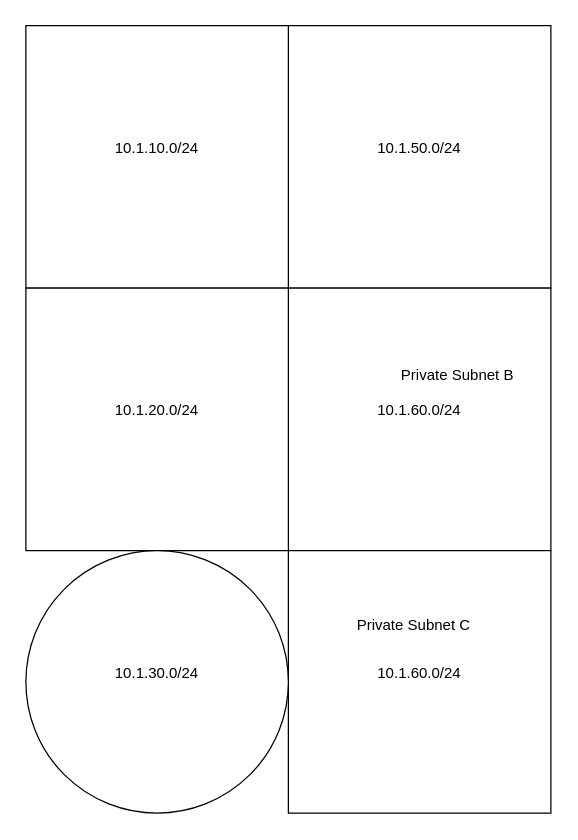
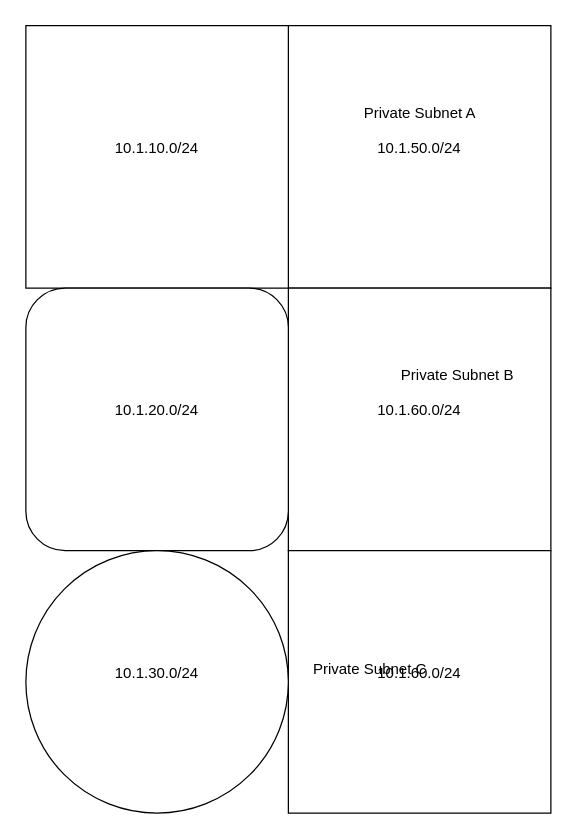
node "Private Subnet A": added
node "10.1.20.0/24": shape rectangle -> rounded rectangle
node "Private Subnet C": moved (413, 626) -> (369, 669)
